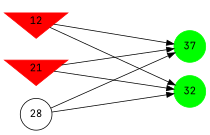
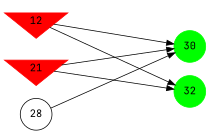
node "37": label "37" -> "30"
edge "28" -> "32": removed
